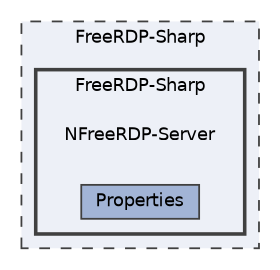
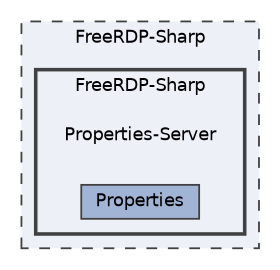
node "NFreeRDP-Server": label "NFreeRDP-Server" -> "Properties-Server"
